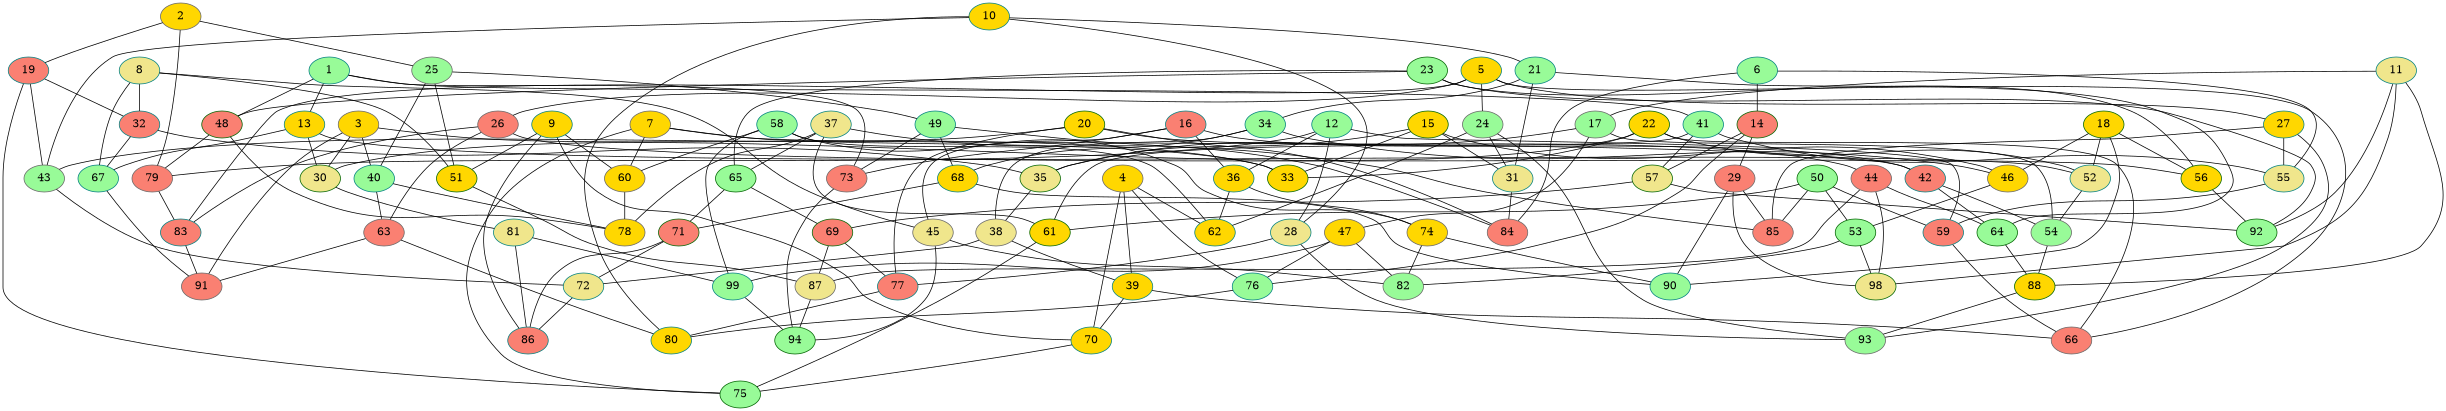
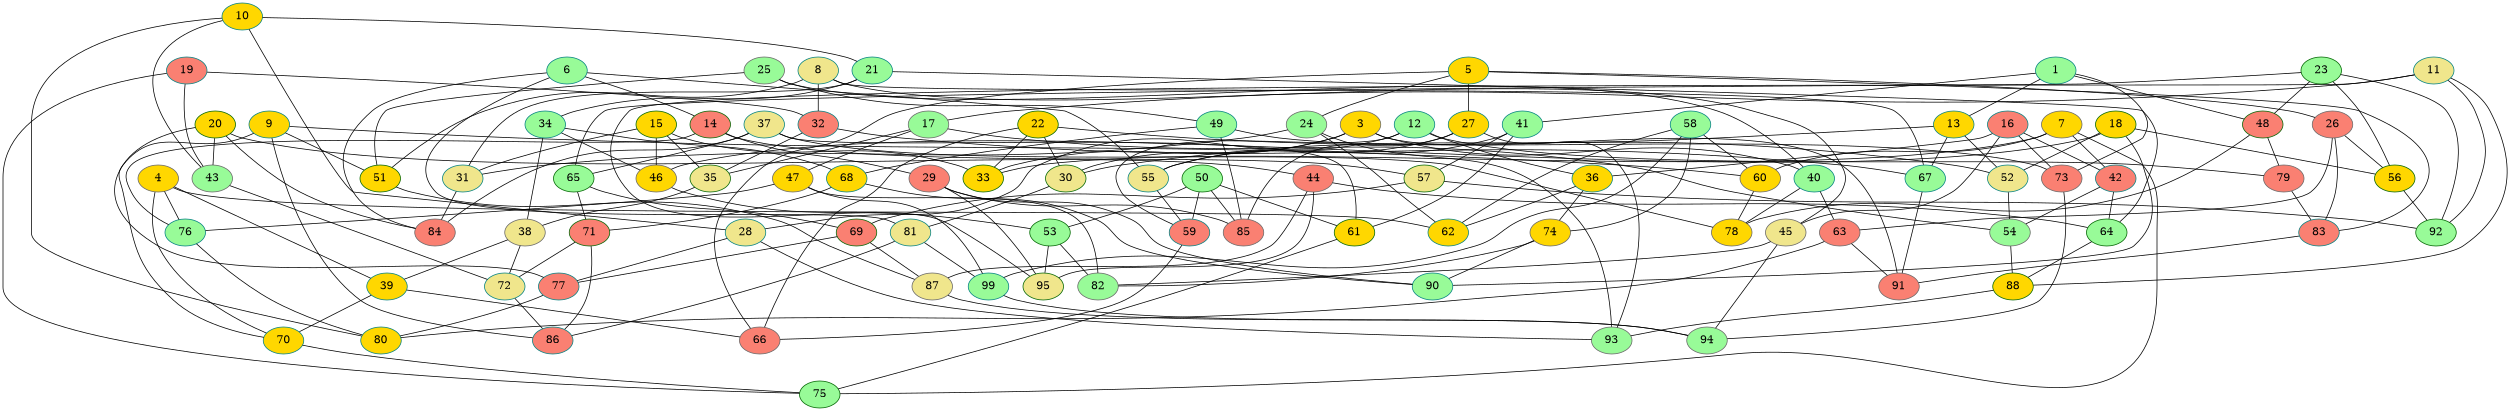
node "2": removed
edge "6" -- "81": added
node "98": label "98" -> "95"
node "94": color darkgreen -> gray40
